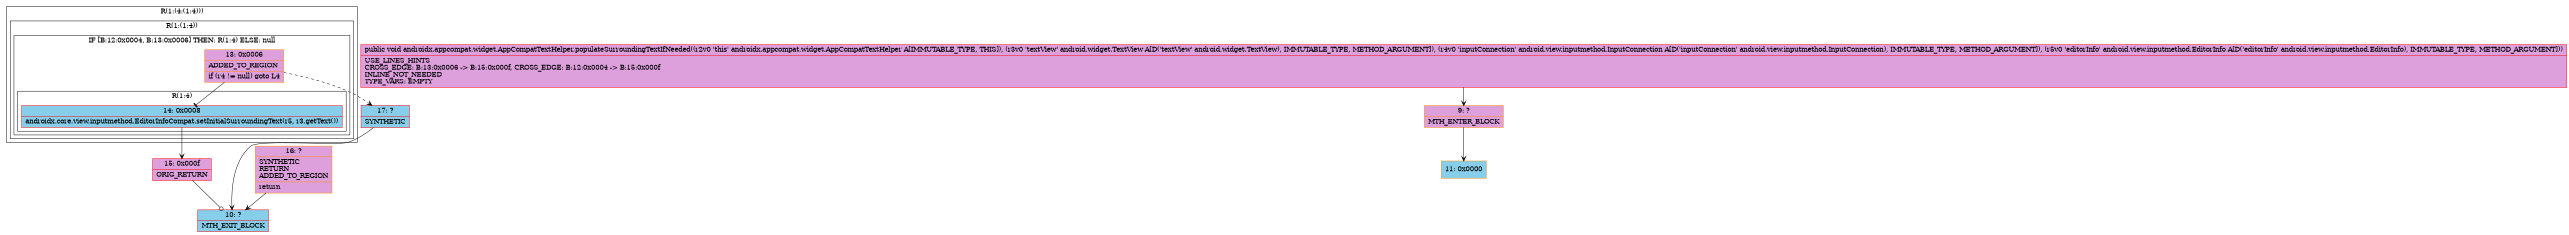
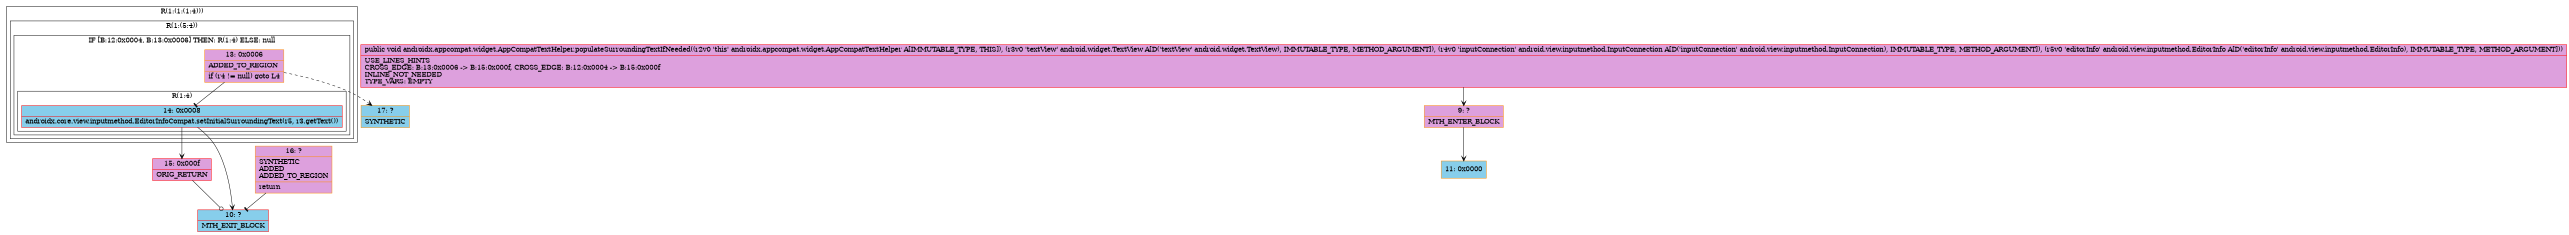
cluster "R(1:(4:(1:4)))": label "R(1:(4:(1:4)))" -> "R(1:(1:(1:4)))"
cluster "R(1:(1:4))": label "R(1:(1:4))" -> "R(1:(5:4))"
node "17: ?": color red -> darkorange
edge "17: ?" -> "10: ?": now "14: 0x0008" -> "10: ?"
node "16: ?": text "RETURN" -> "ADDED"
edge "16: ?" -> "10: ?": arrowhead vee -> tee
